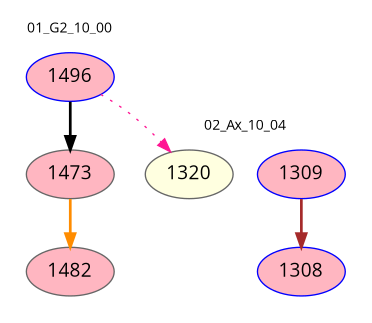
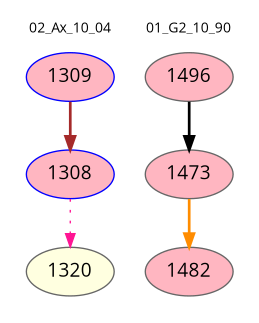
cluster "01_G2_10_00": label "01_G2_10_00" -> "01_G2_10_90"
node "1496": color blue -> gray40
edge "1496" -> "1320": now "1308" -> "1320"
